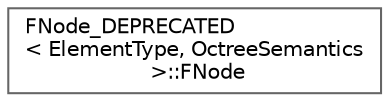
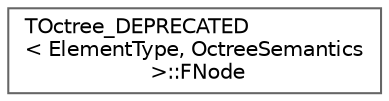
node "FNode_DEPRECATED < ElementType, OctreeSemantics >::FNode": label "FNode_DEPRECATED < ElementType, OctreeSemantics >::FNode" -> "TOctree_DEPRECATED < ElementType, OctreeSemantics >::FNode"
